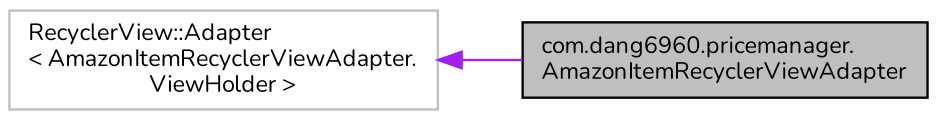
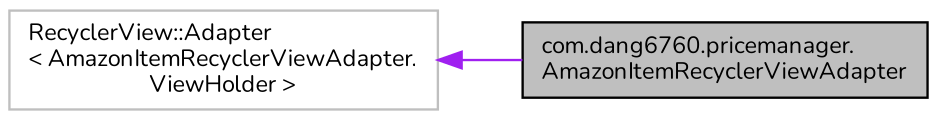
node "com.dang6960.pricemanager. AmazonItemRecyclerViewAdapter": label "com.dang6960.pricemanager. AmazonItemRecyclerViewAdapter" -> "com.dang6760.pricemanager. AmazonItemRecyclerViewAdapter"
